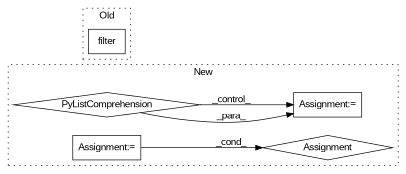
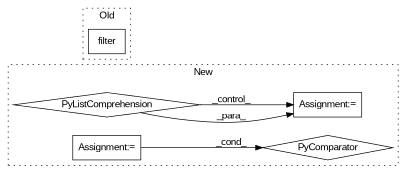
node "Assignment": label "Assignment" -> "PyComparator"
